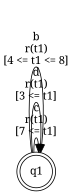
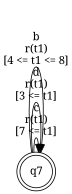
node "q1": label "q1" -> "q7"
